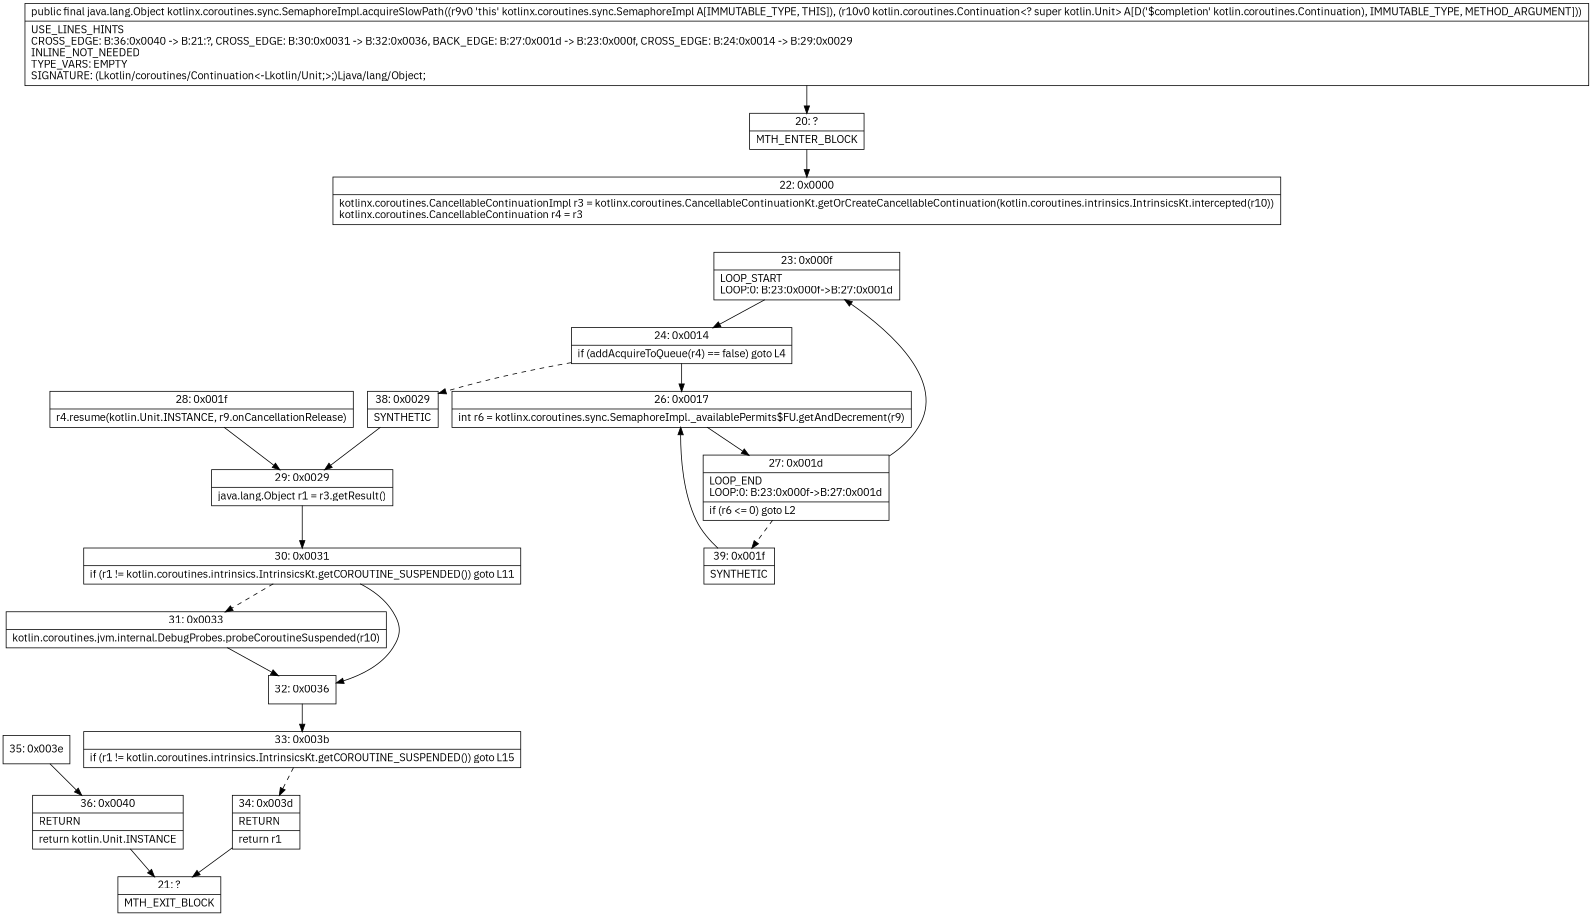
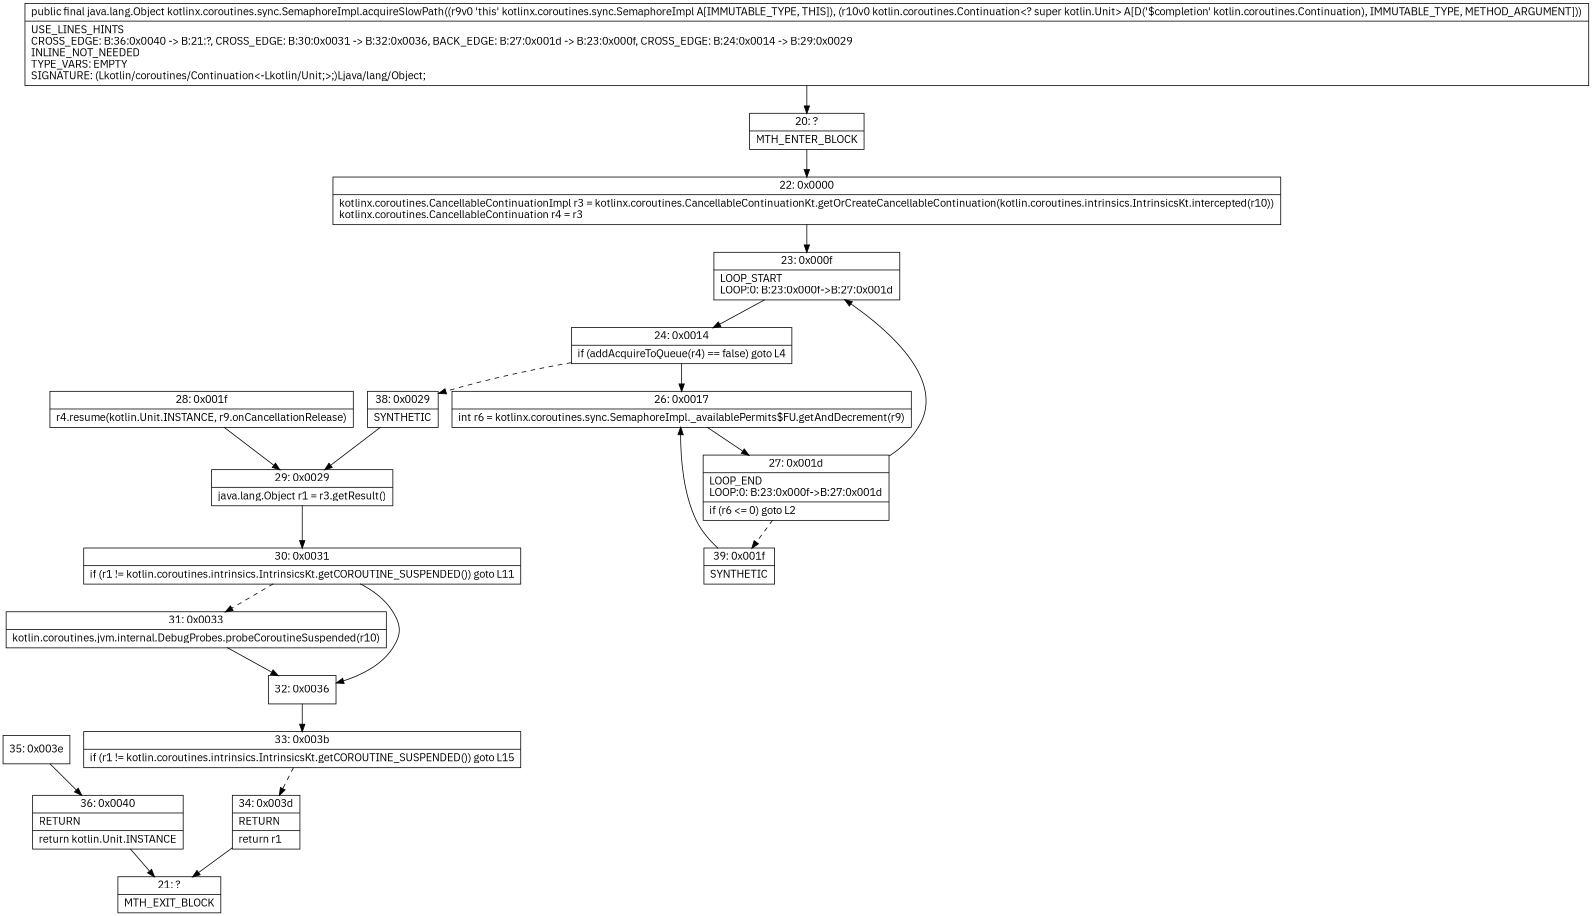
edge "22: 0x0000" -> "23: 0x000f": added
